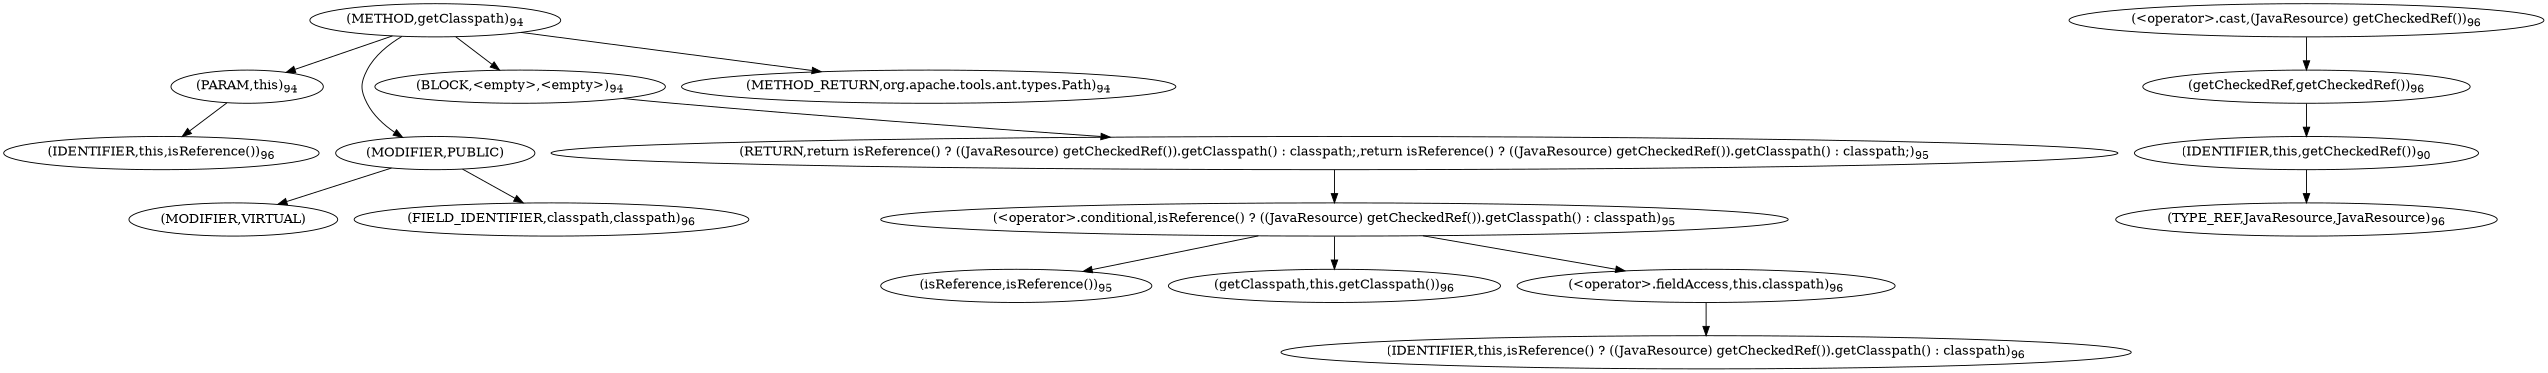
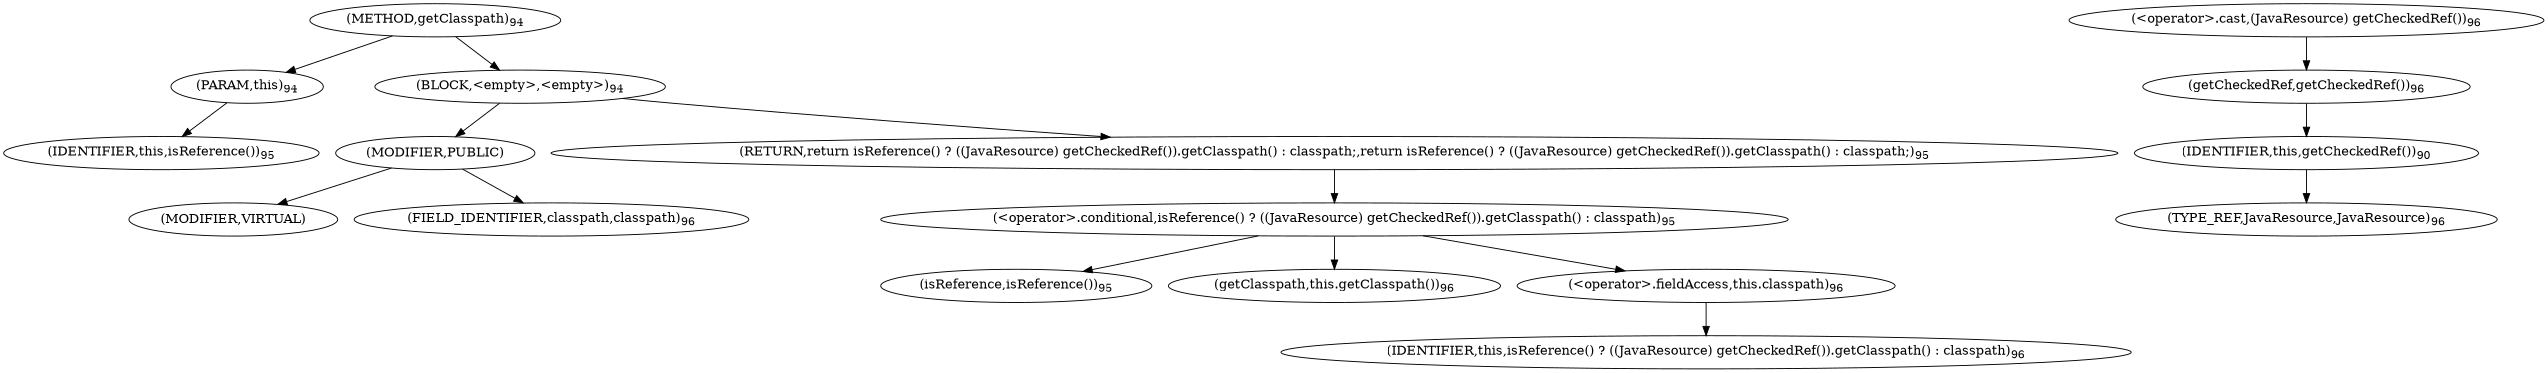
edge "(METHOD,getClasspath)" -> "(MODIFIER,PUBLIC)": now "(BLOCK,<empty>,<empty>)" -> "(MODIFIER,PUBLIC)"
node "(METHOD_RETURN,org.apache.tools.ant.types.Path)": removed
node "(IDENTIFIER,this,isReference())": text "96" -> "95"
